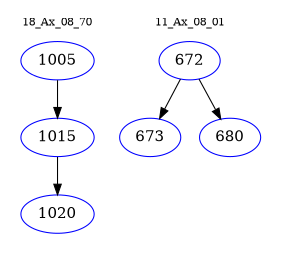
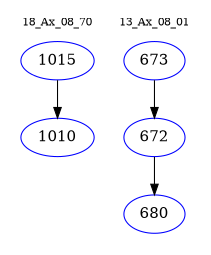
cluster "11_Ax_08_01": label "11_Ax_08_01" -> "13_Ax_08_01"
node "1005": removed
edge "672" -> "673": reversed
node "1020": label "1020" -> "1010"
